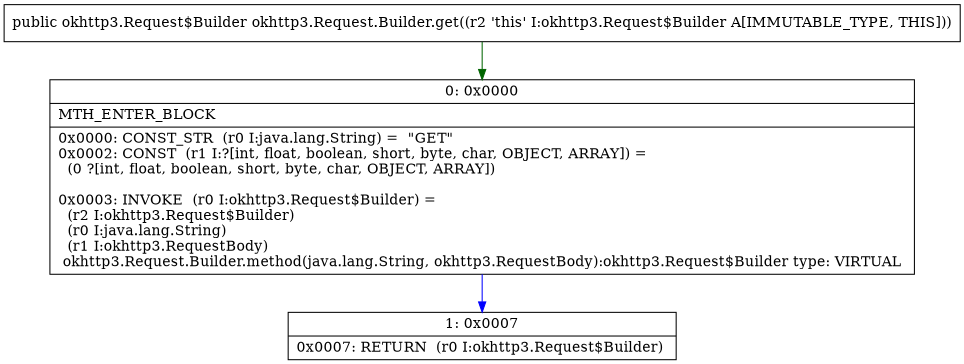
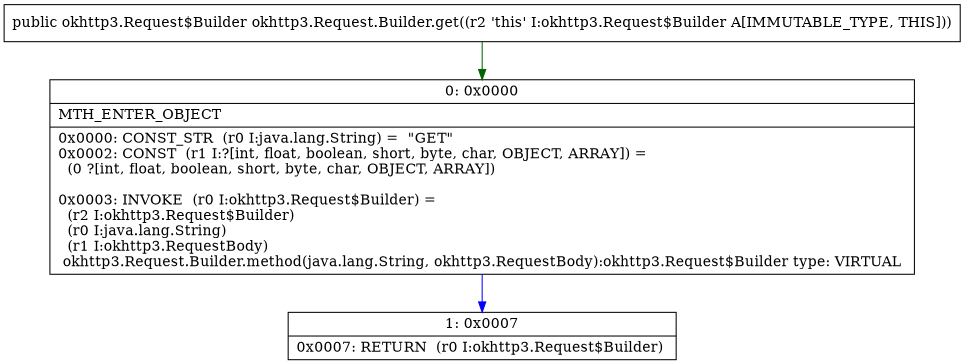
node "0: 0x0000": text "MTH_ENTER_BLOCK" -> "MTH_ENTER_OBJECT"
